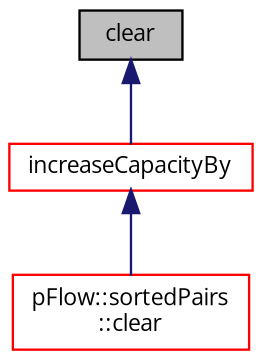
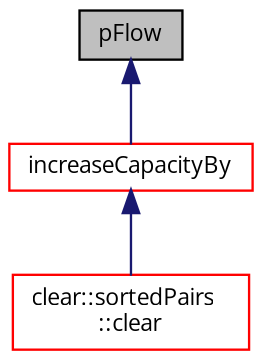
node "clear": label "clear" -> "pFlow"
node "pFlow::sortedPairs ::clear": label "pFlow::sortedPairs ::clear" -> "clear::sortedPairs ::clear"
